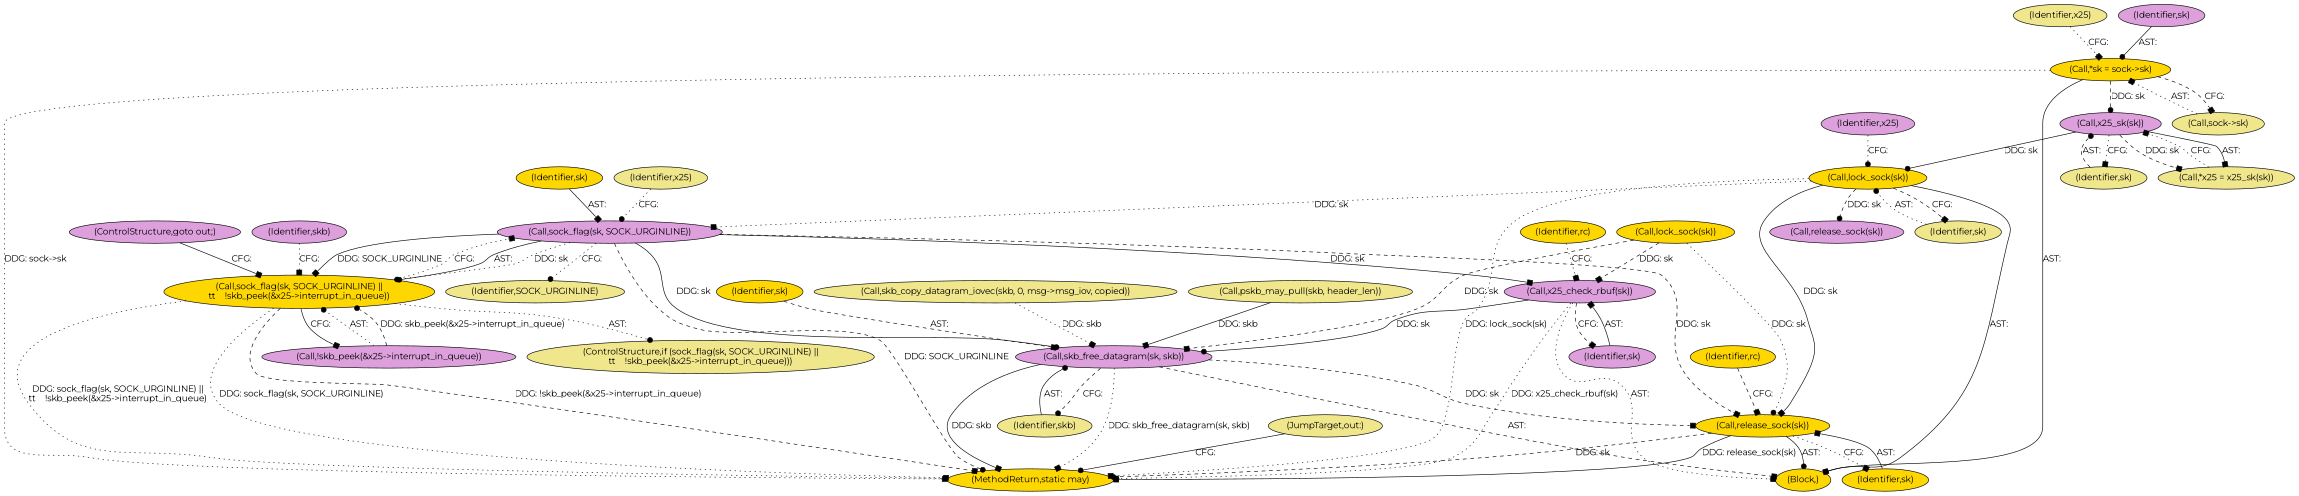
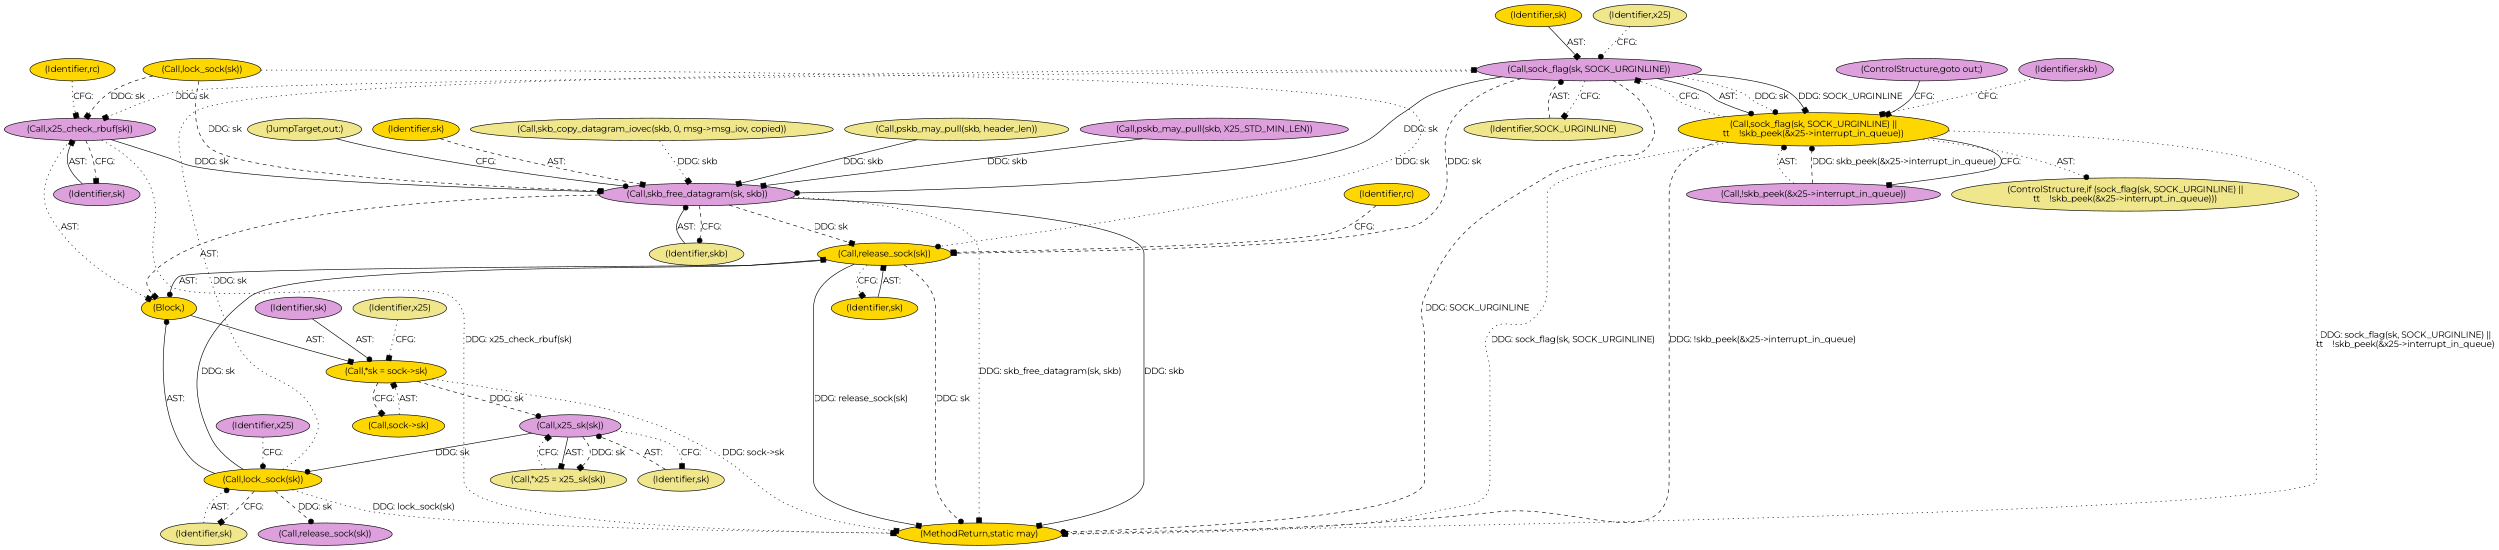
edge "(Identifier,SOCK_URGINLINE)" -> "(Call,sock_flag(sk, SOCK_URGINLINE))": added, label "AST:"
node "(Call,sock->sk)": fillcolor khaki -> gold
node "(Call,pskb_may_pull(skb, X25_STD_MIN_LEN))": added
edge "(Call,sock_flag(sk, SOCK_URGINLINE))" -> "(Call,x25_check_rbuf(sk))": style solid -> dotted
edge "(Call,sock_flag(sk, SOCK_URGINLINE))" -> "(Identifier,SOCK_URGINLINE)": arrowhead dot -> box
edge "(Call,*sk = sock->sk)" -> "(Block,)": reversed
edge "(JumpTarget,out:)" -> "(MethodReturn,static may)": now "(JumpTarget,out:)" -> "(Call,skb_free_datagram(sk, skb))"
